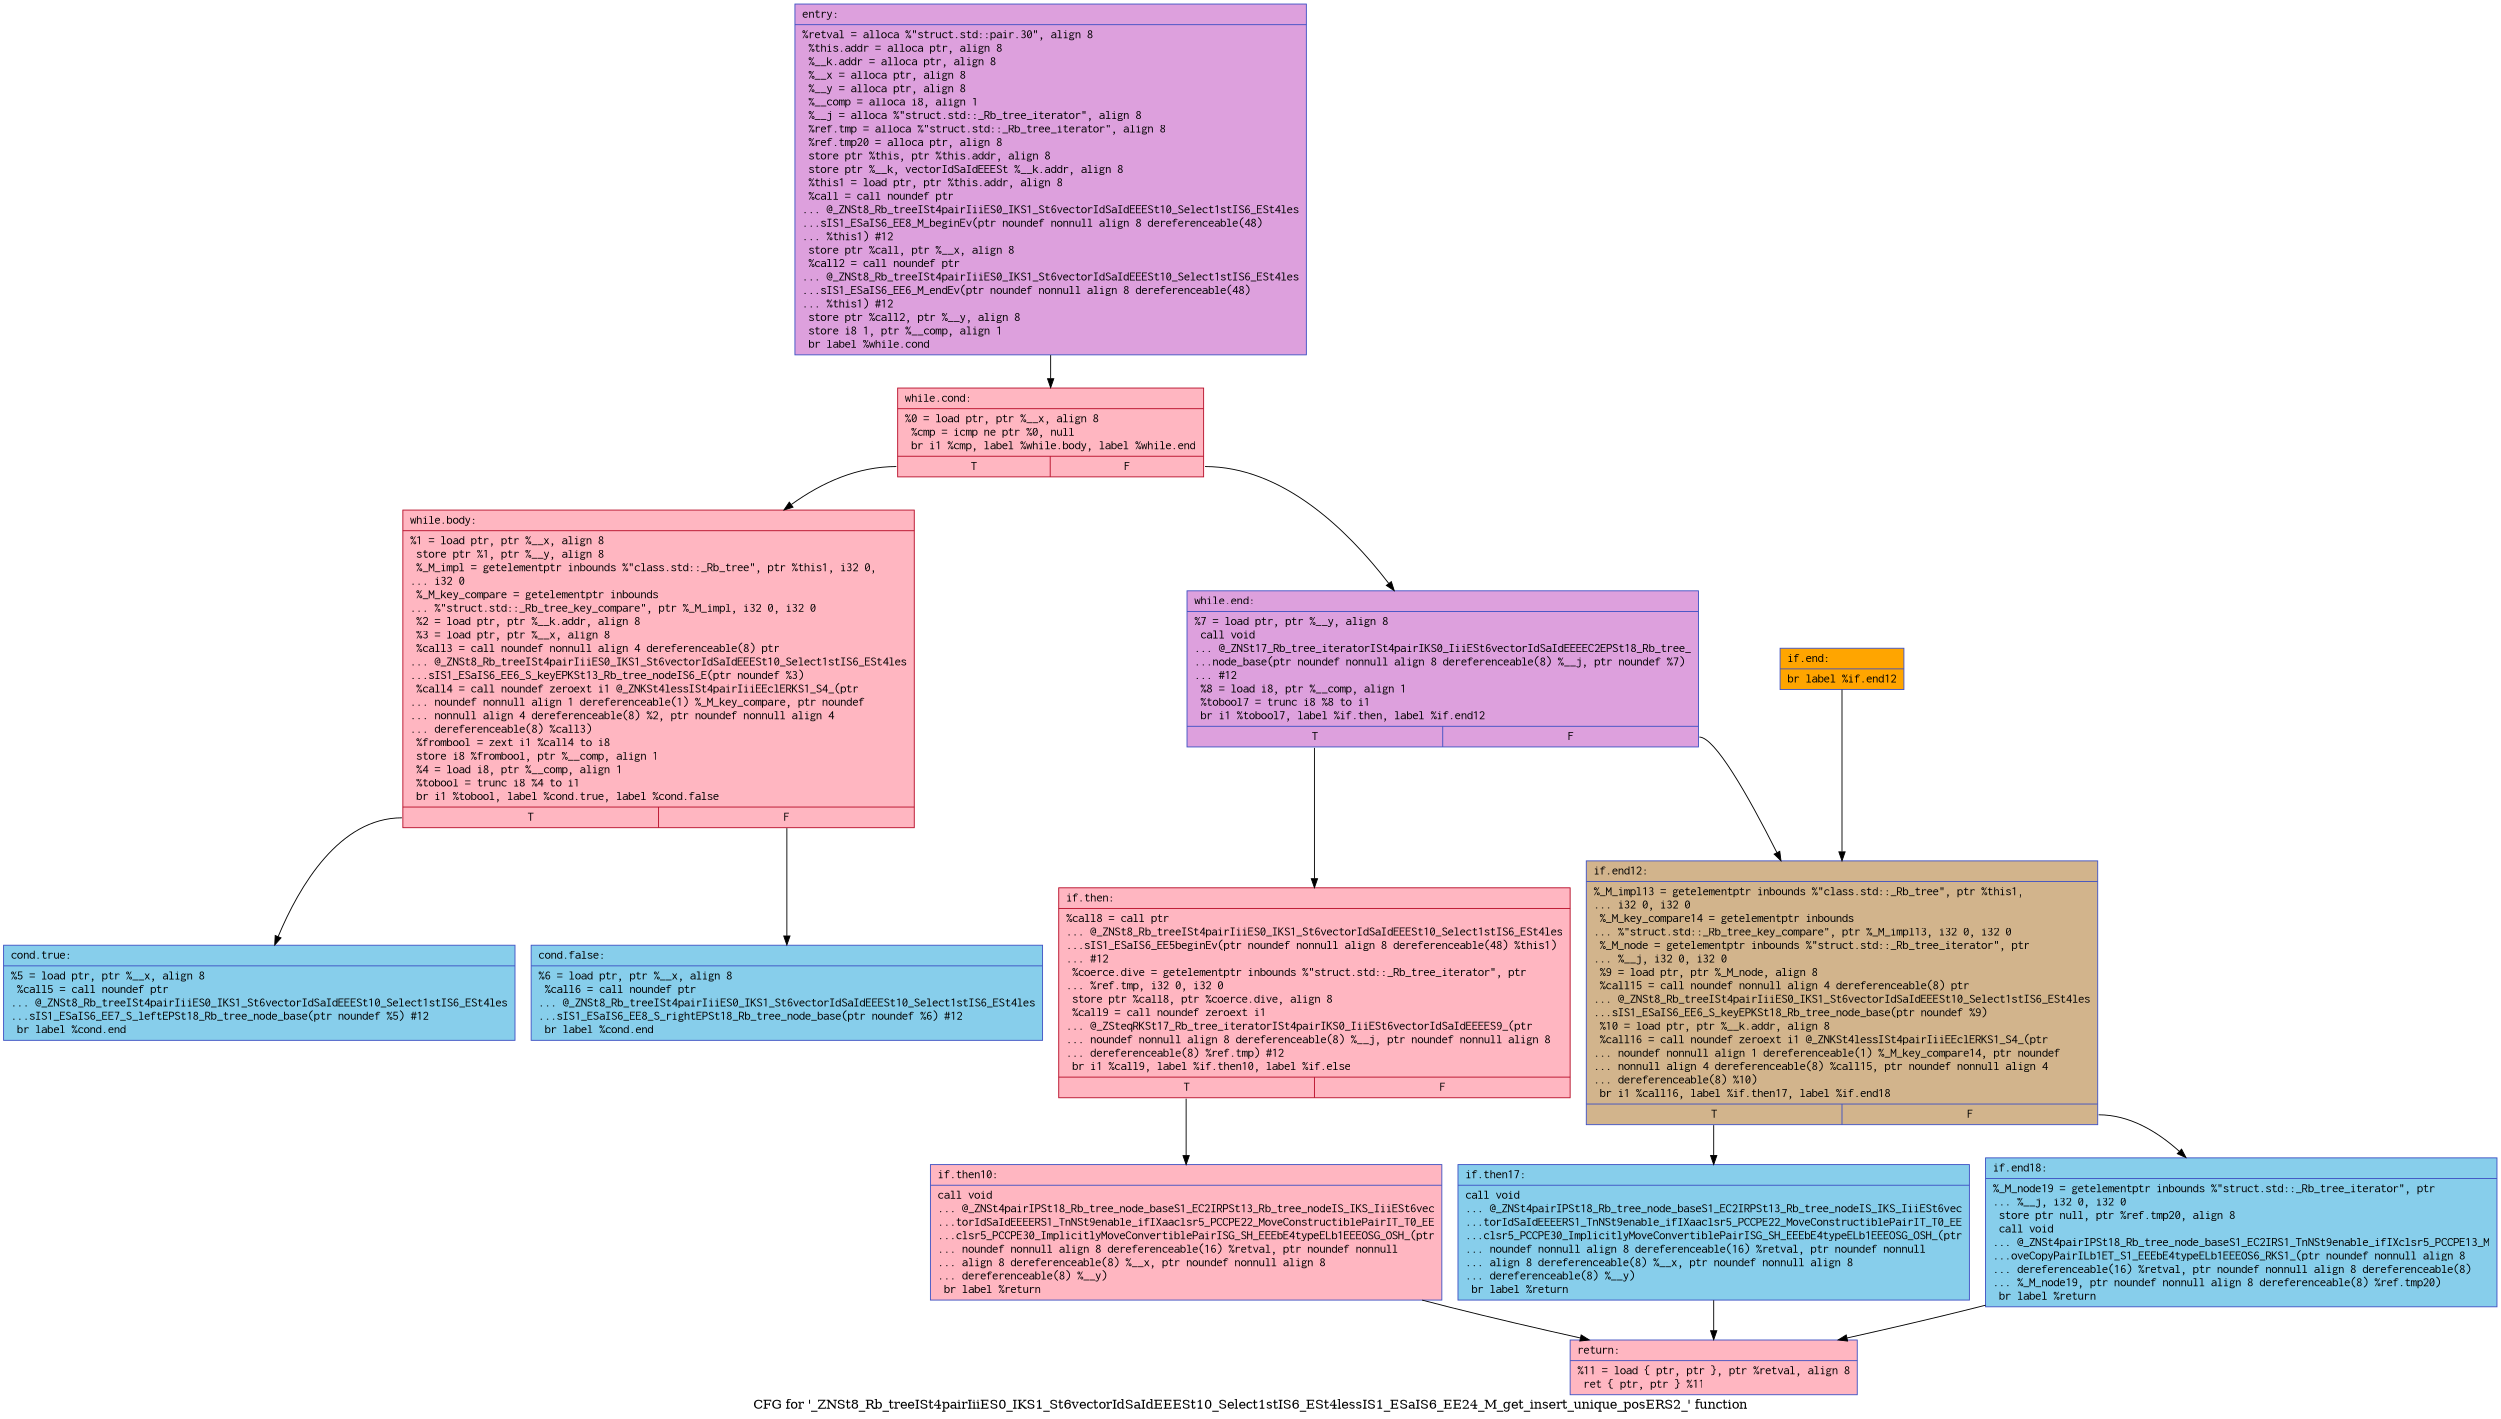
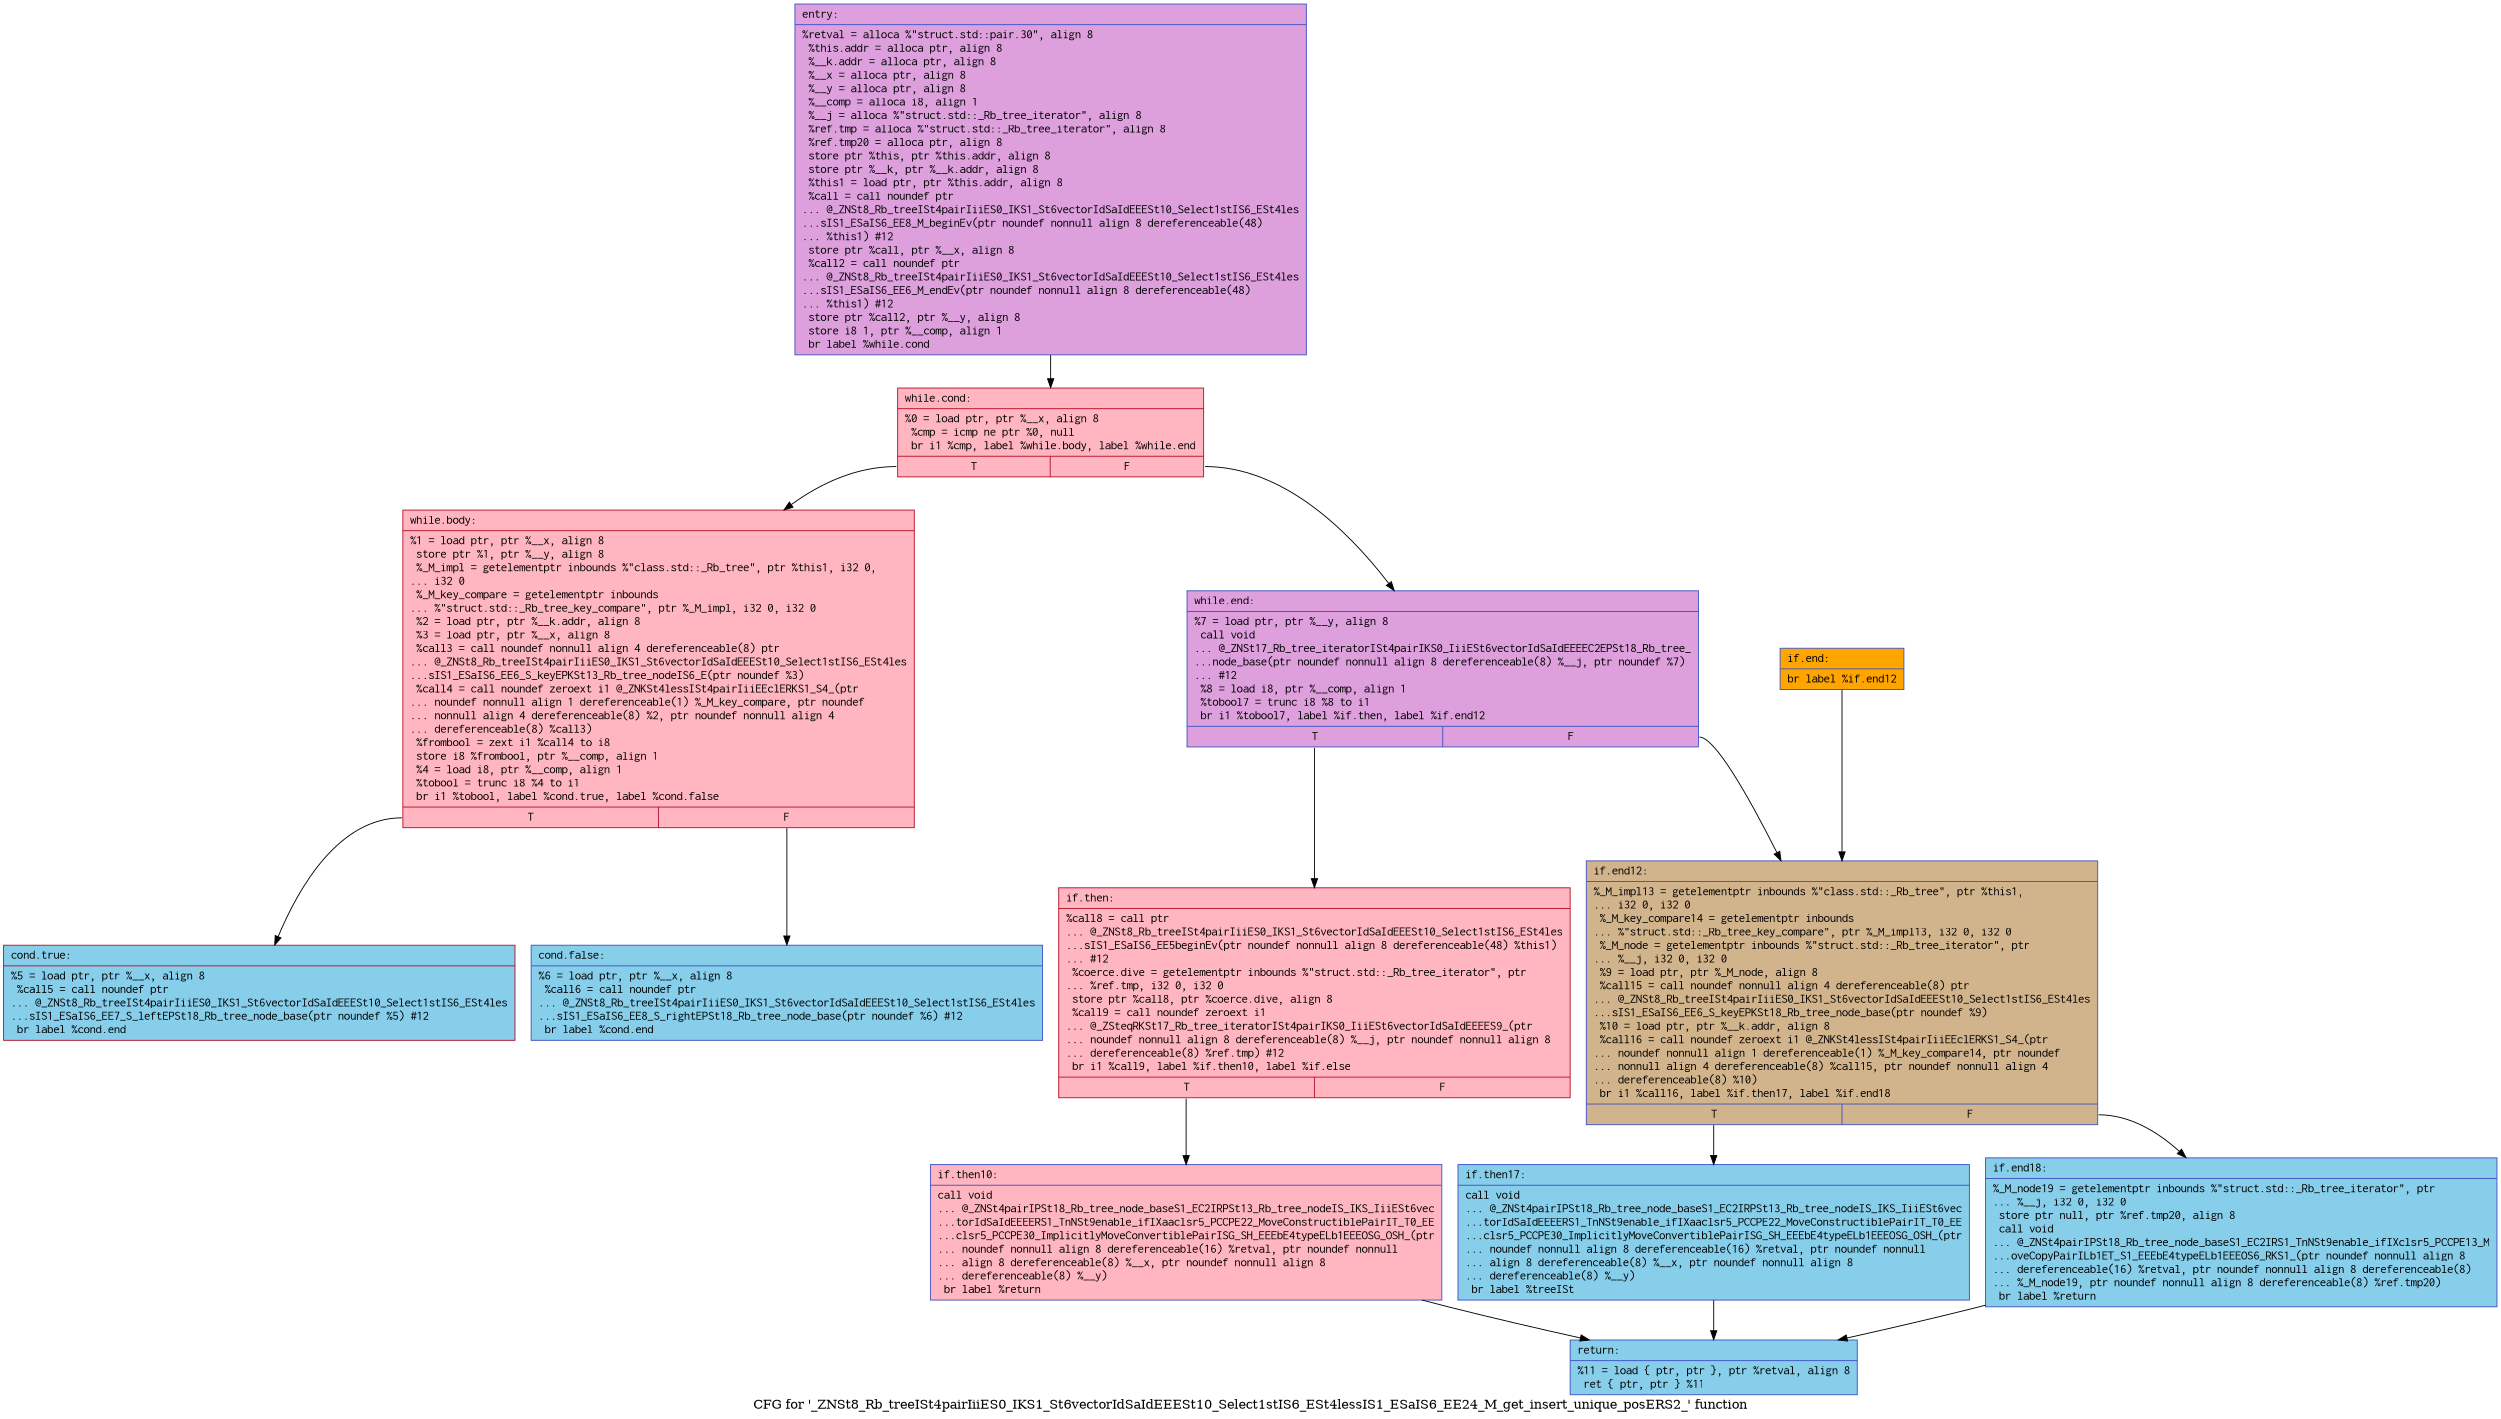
node "entry:": text "store ptr %__k, vectorIdSaIdEEESt %__k.addr, align 8" -> "store ptr %__k, ptr %__k.addr, align 8"
node "cond.true:": color #3d50c3ff -> #b70d28ff
node "if.then17:": text "br label %return" -> "br label %treeISt"
node "return:": fillcolor lightpink -> skyblue
